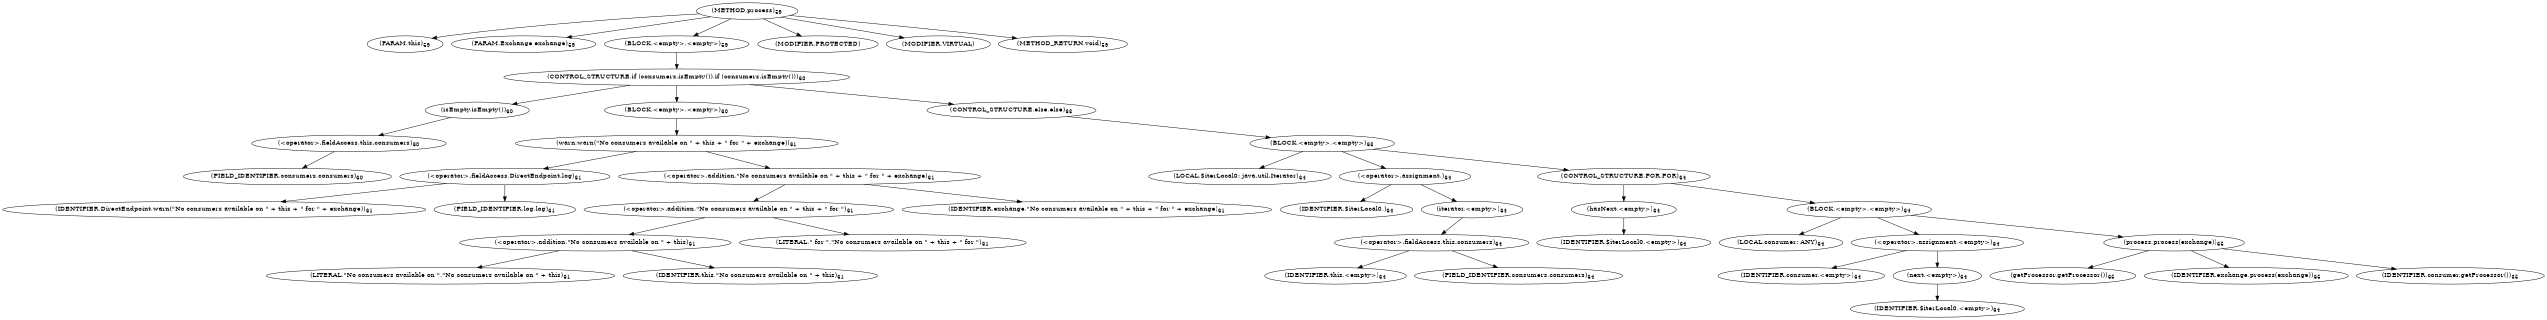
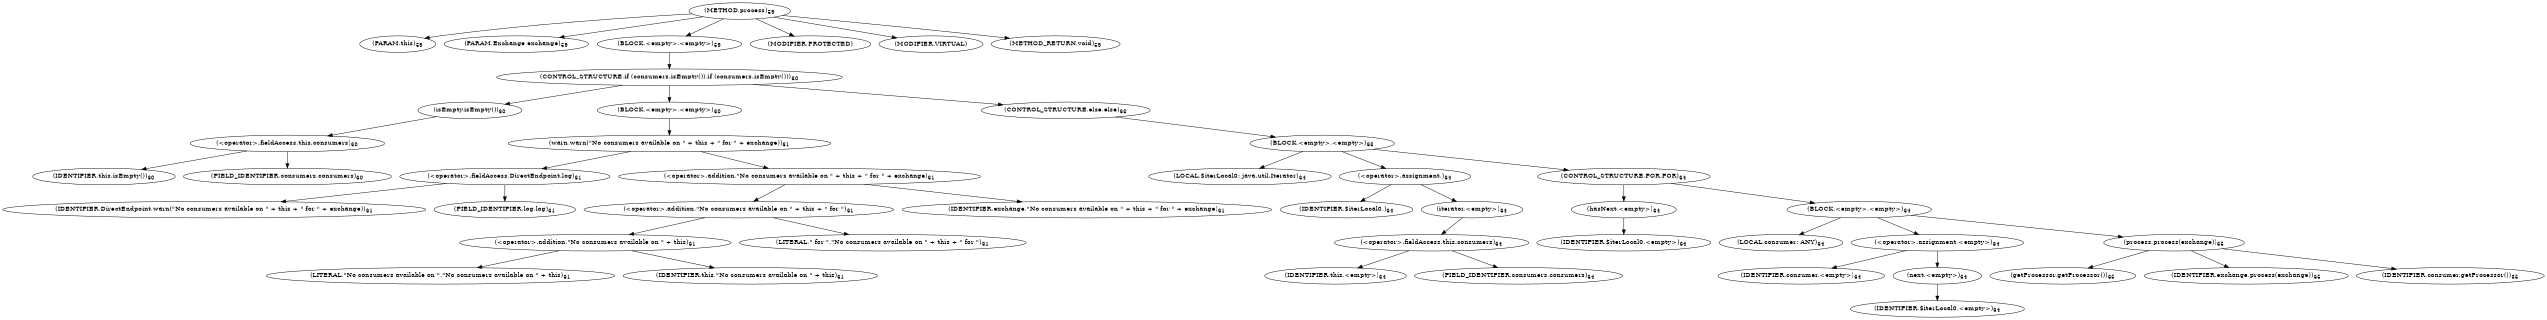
node "(IDENTIFIER,this,isEmpty())": added
